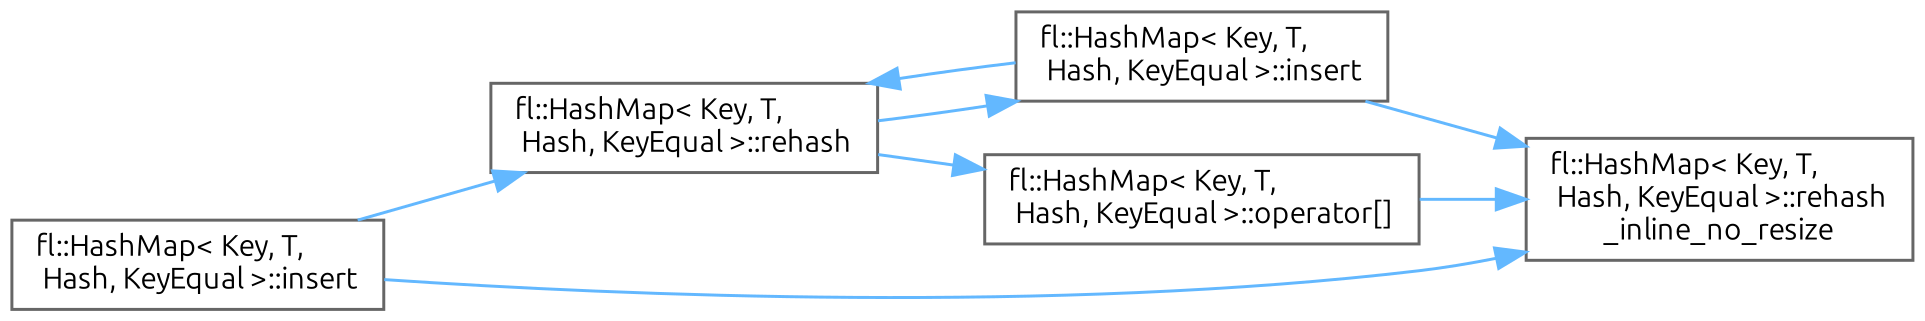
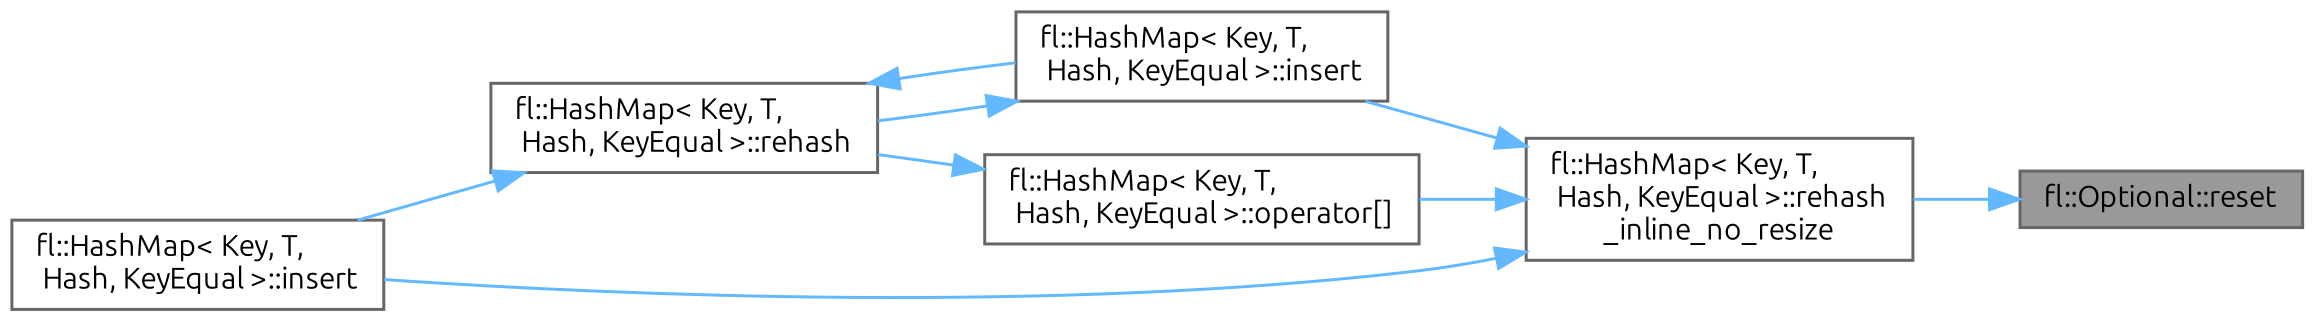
node "fl::Optional::reset": added
